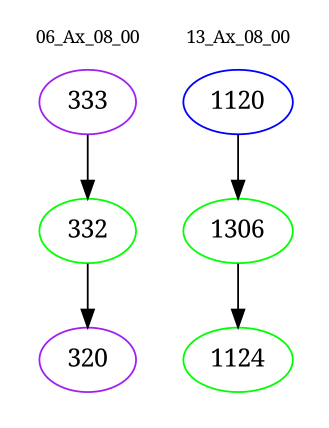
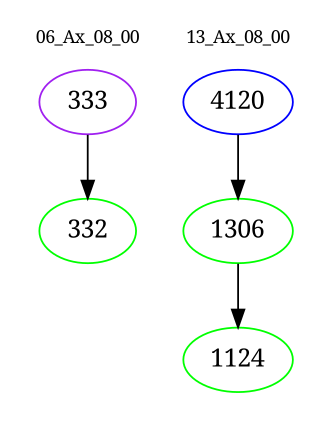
node "1120": label "1120" -> "4120"
node "320": removed
